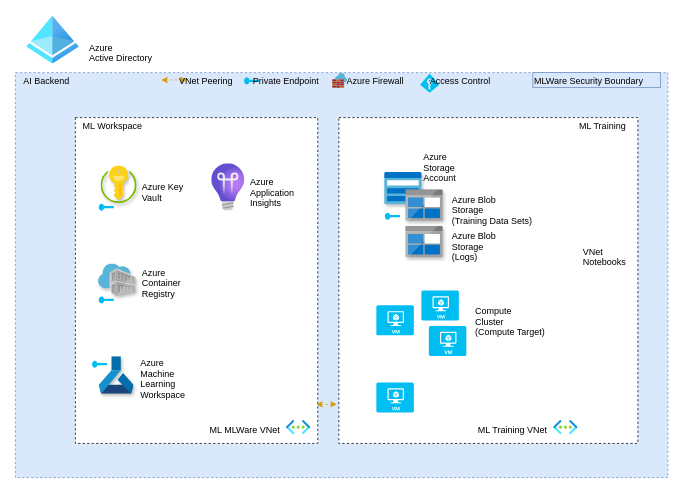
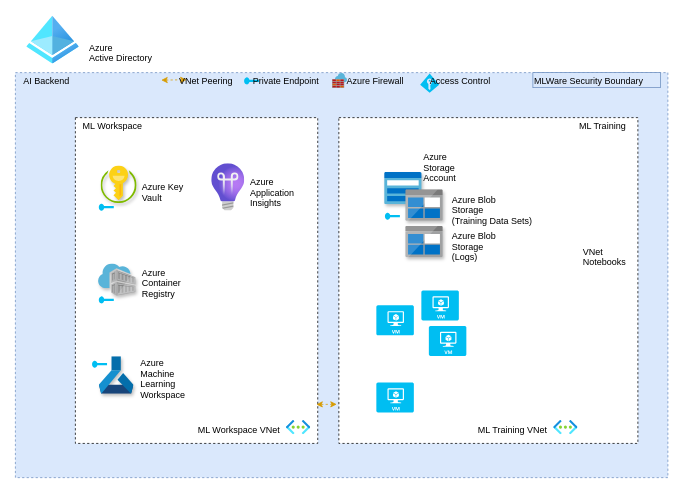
node "Compute Cluster (Compute Target)": removed
node "ML MLWare VNet": label "ML MLWare VNet" -> "ML Workspace VNet"
